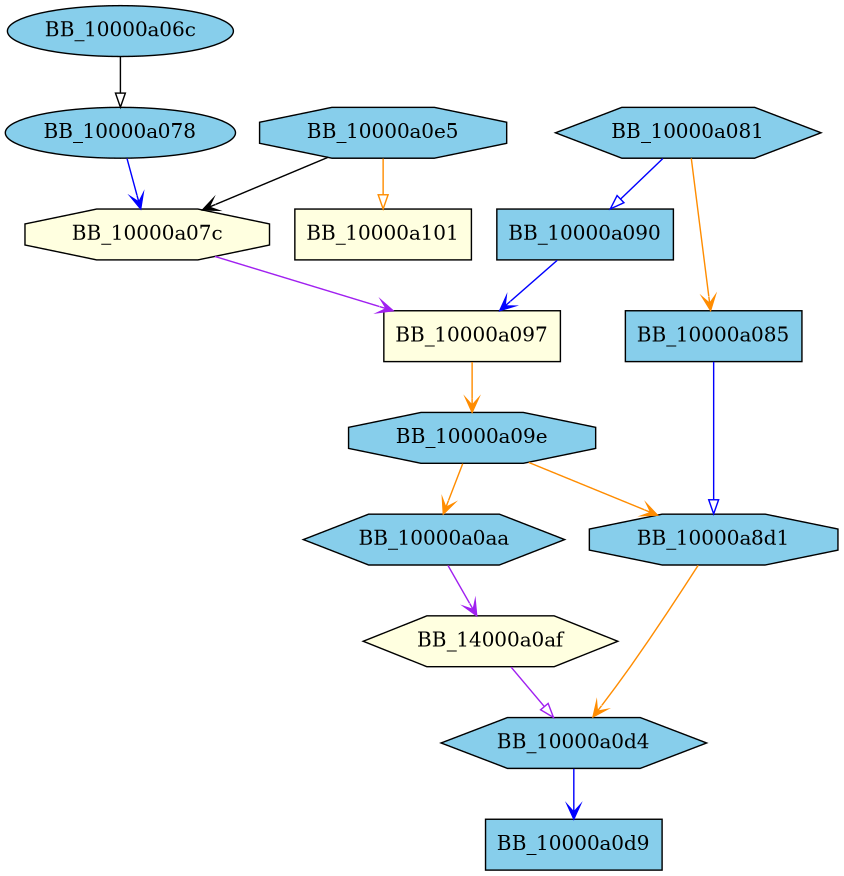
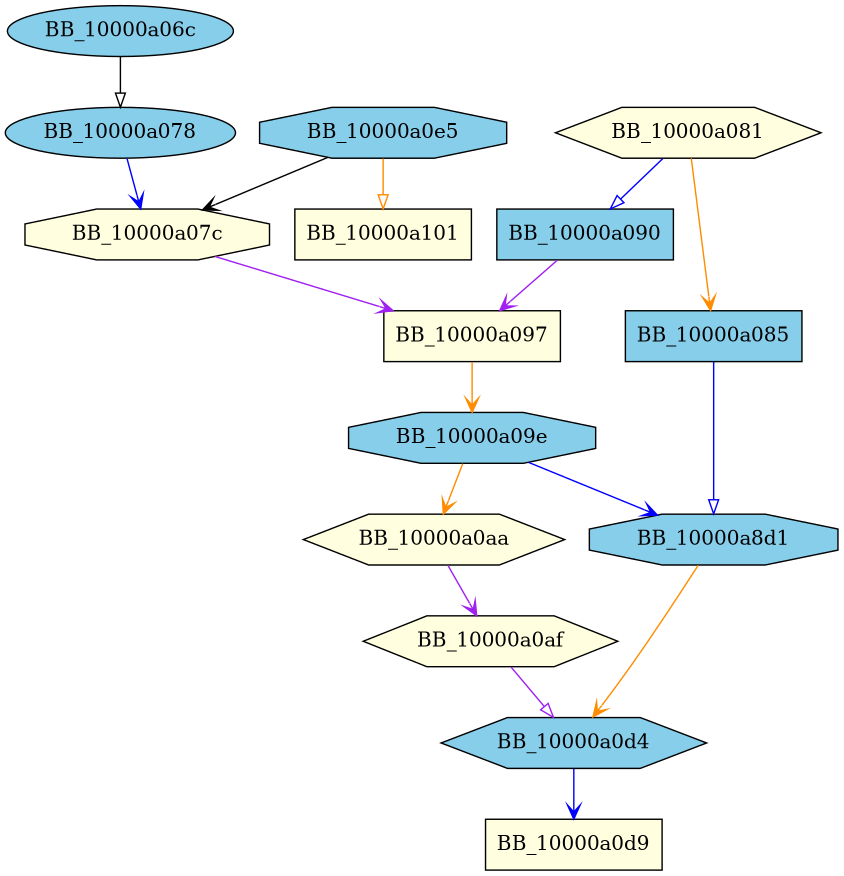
node "BB_10000a081": fillcolor skyblue -> lightyellow
edge "BB_10000a090" -> "BB_10000a097": color blue -> purple
edge "BB_10000a09e" -> "BB_10000a8d1": color darkorange -> blue
node "BB_10000a0aa": fillcolor skyblue -> lightyellow
node "BB_14000a0af": label "BB_14000a0af" -> "BB_10000a0af"
node "BB_10000a0d9": fillcolor skyblue -> lightyellow
